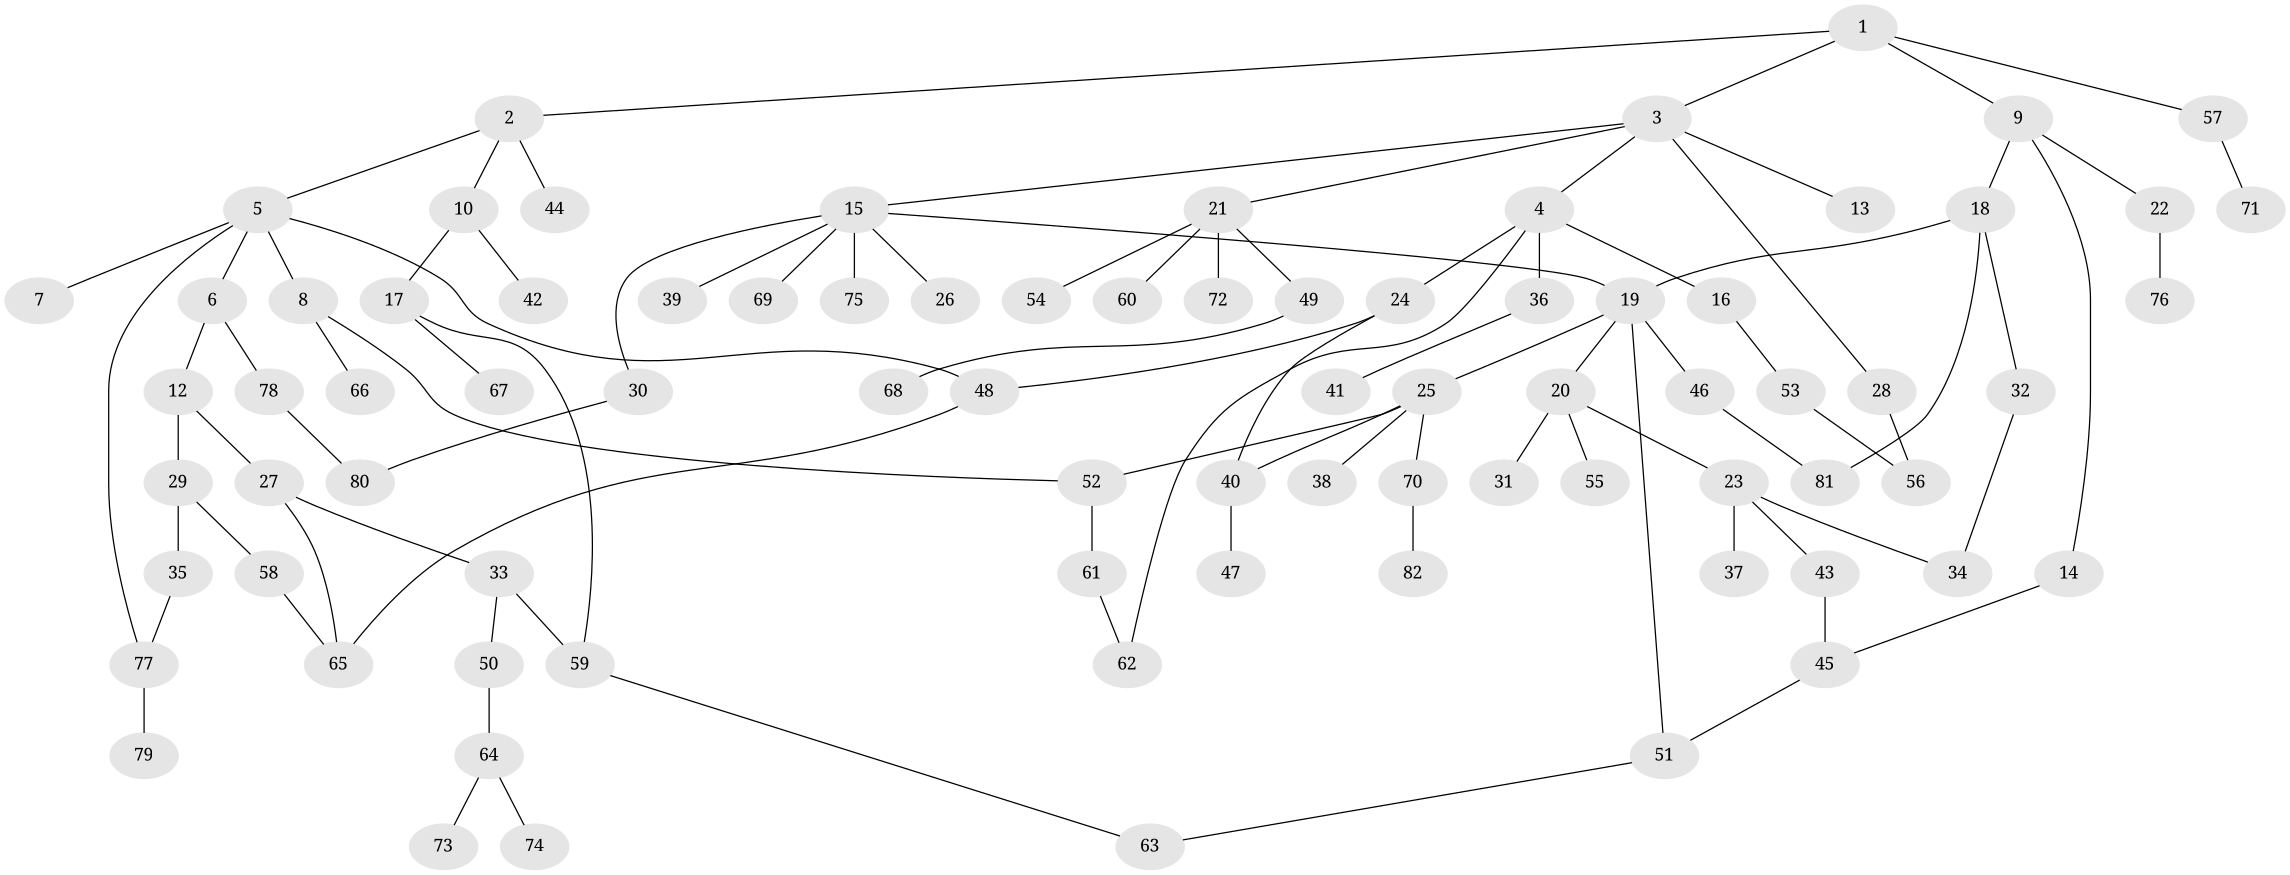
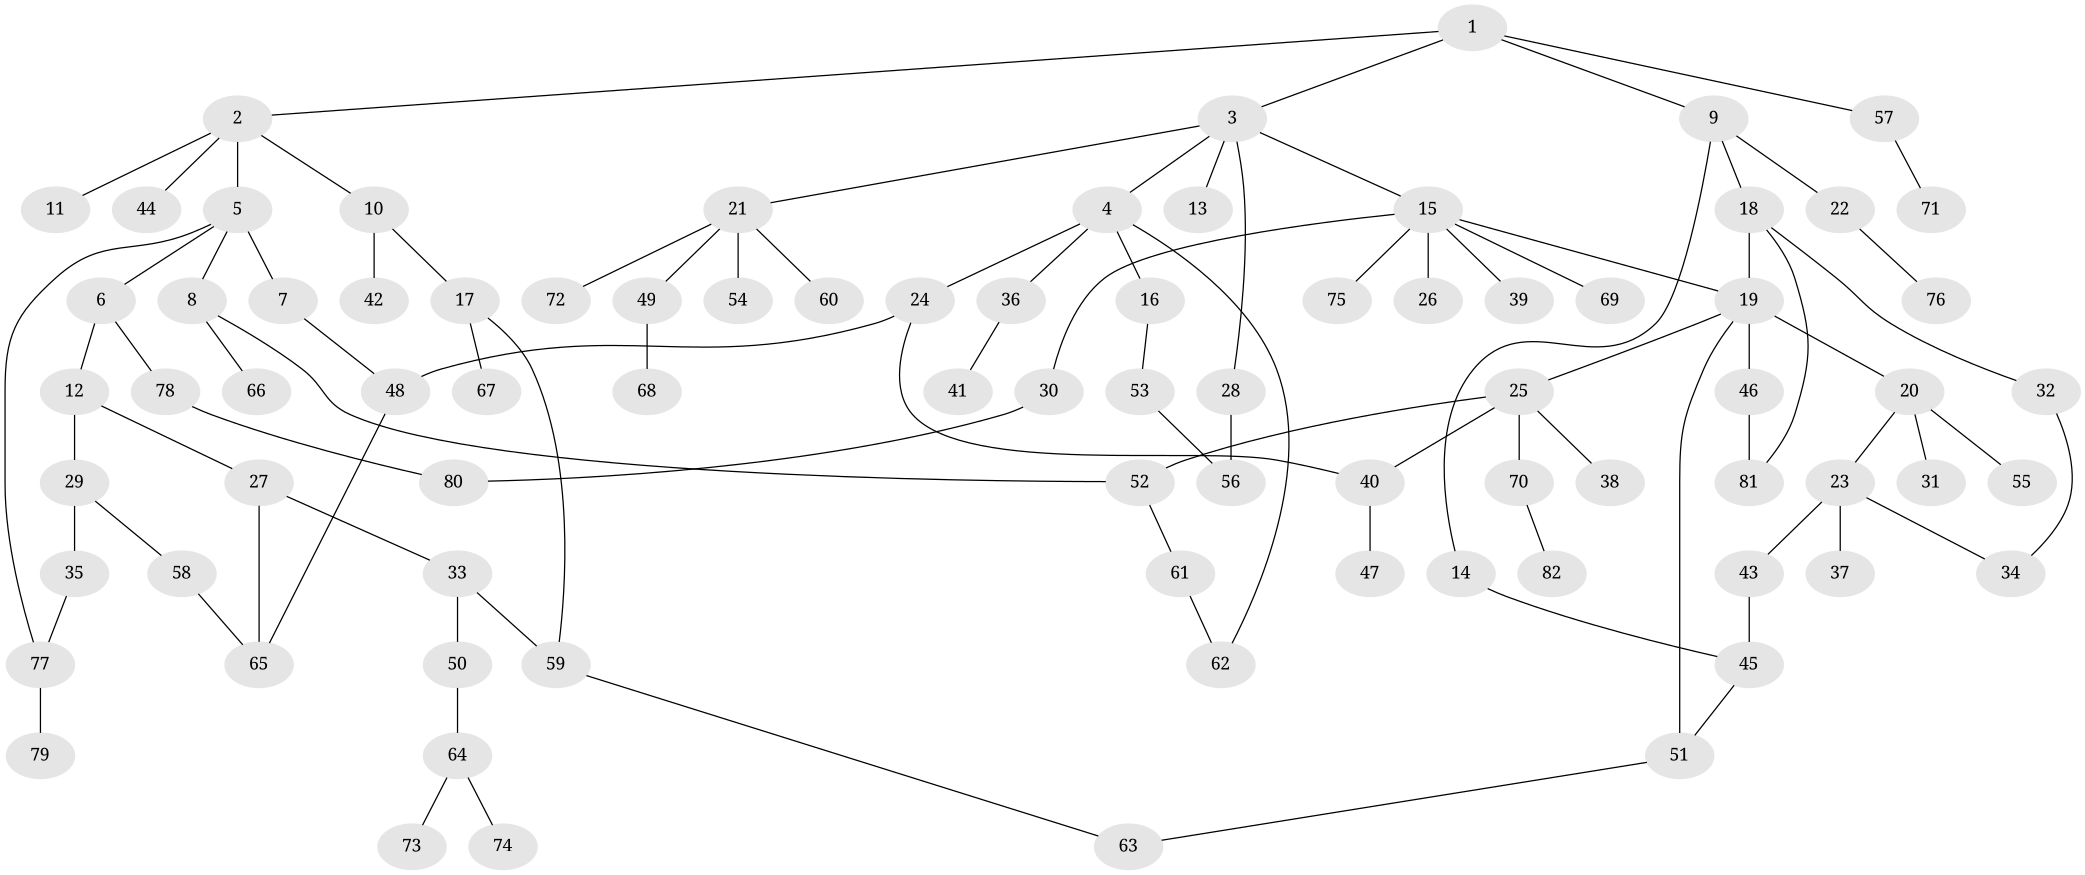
node "11": added
edge "5" -- "48": now "7" -- "48"
